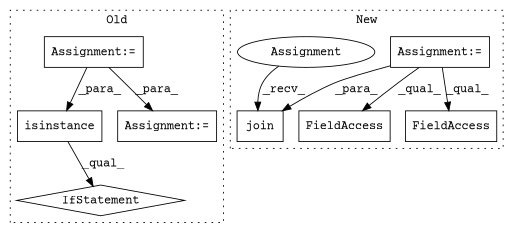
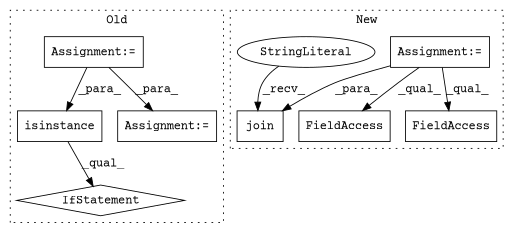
node "Assignment": label "Assignment" -> "StringLiteral"
